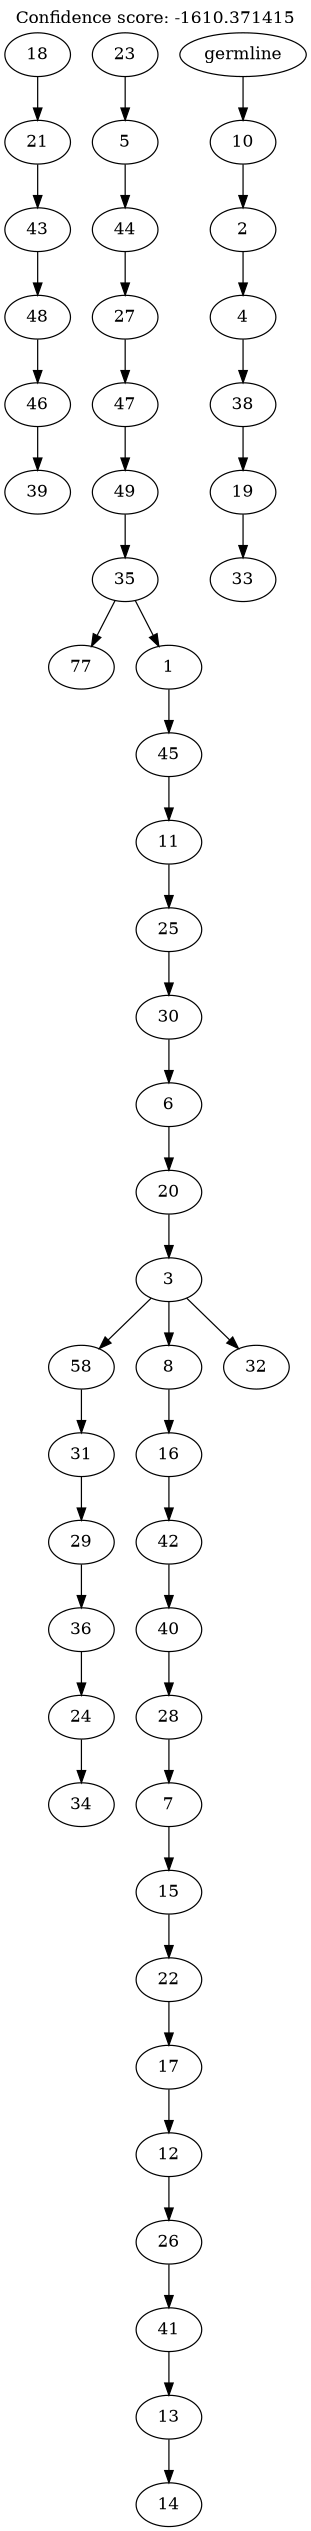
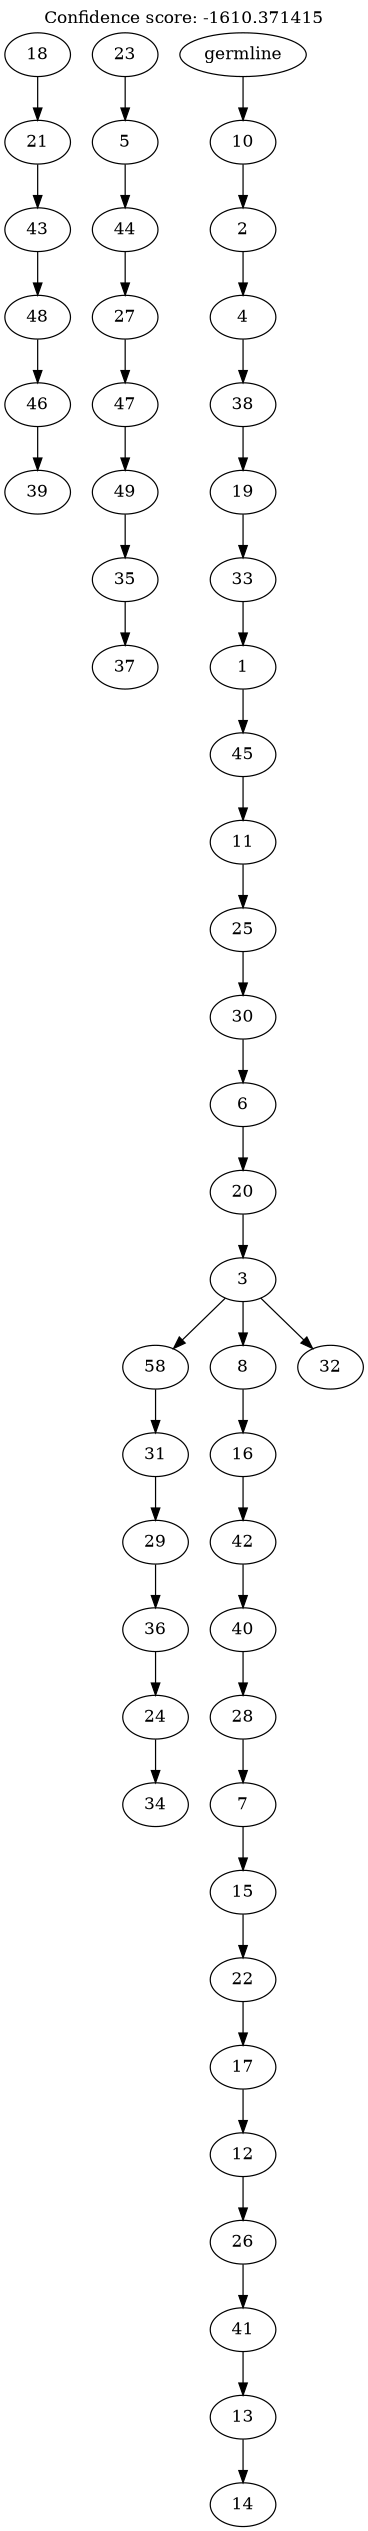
edge "35" -> "1": now "33" -> "1"
node "77": label "77" -> "37"
